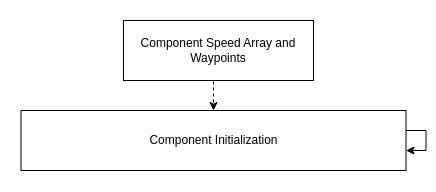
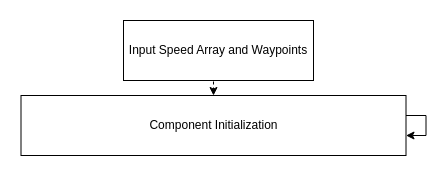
node "Component Speed Array and Waypoints": label "Component Speed Array and Waypoints" -> "Input Speed Array and Waypoints"
node "Component Initialization": moved (214, 141) -> (214, 126)
